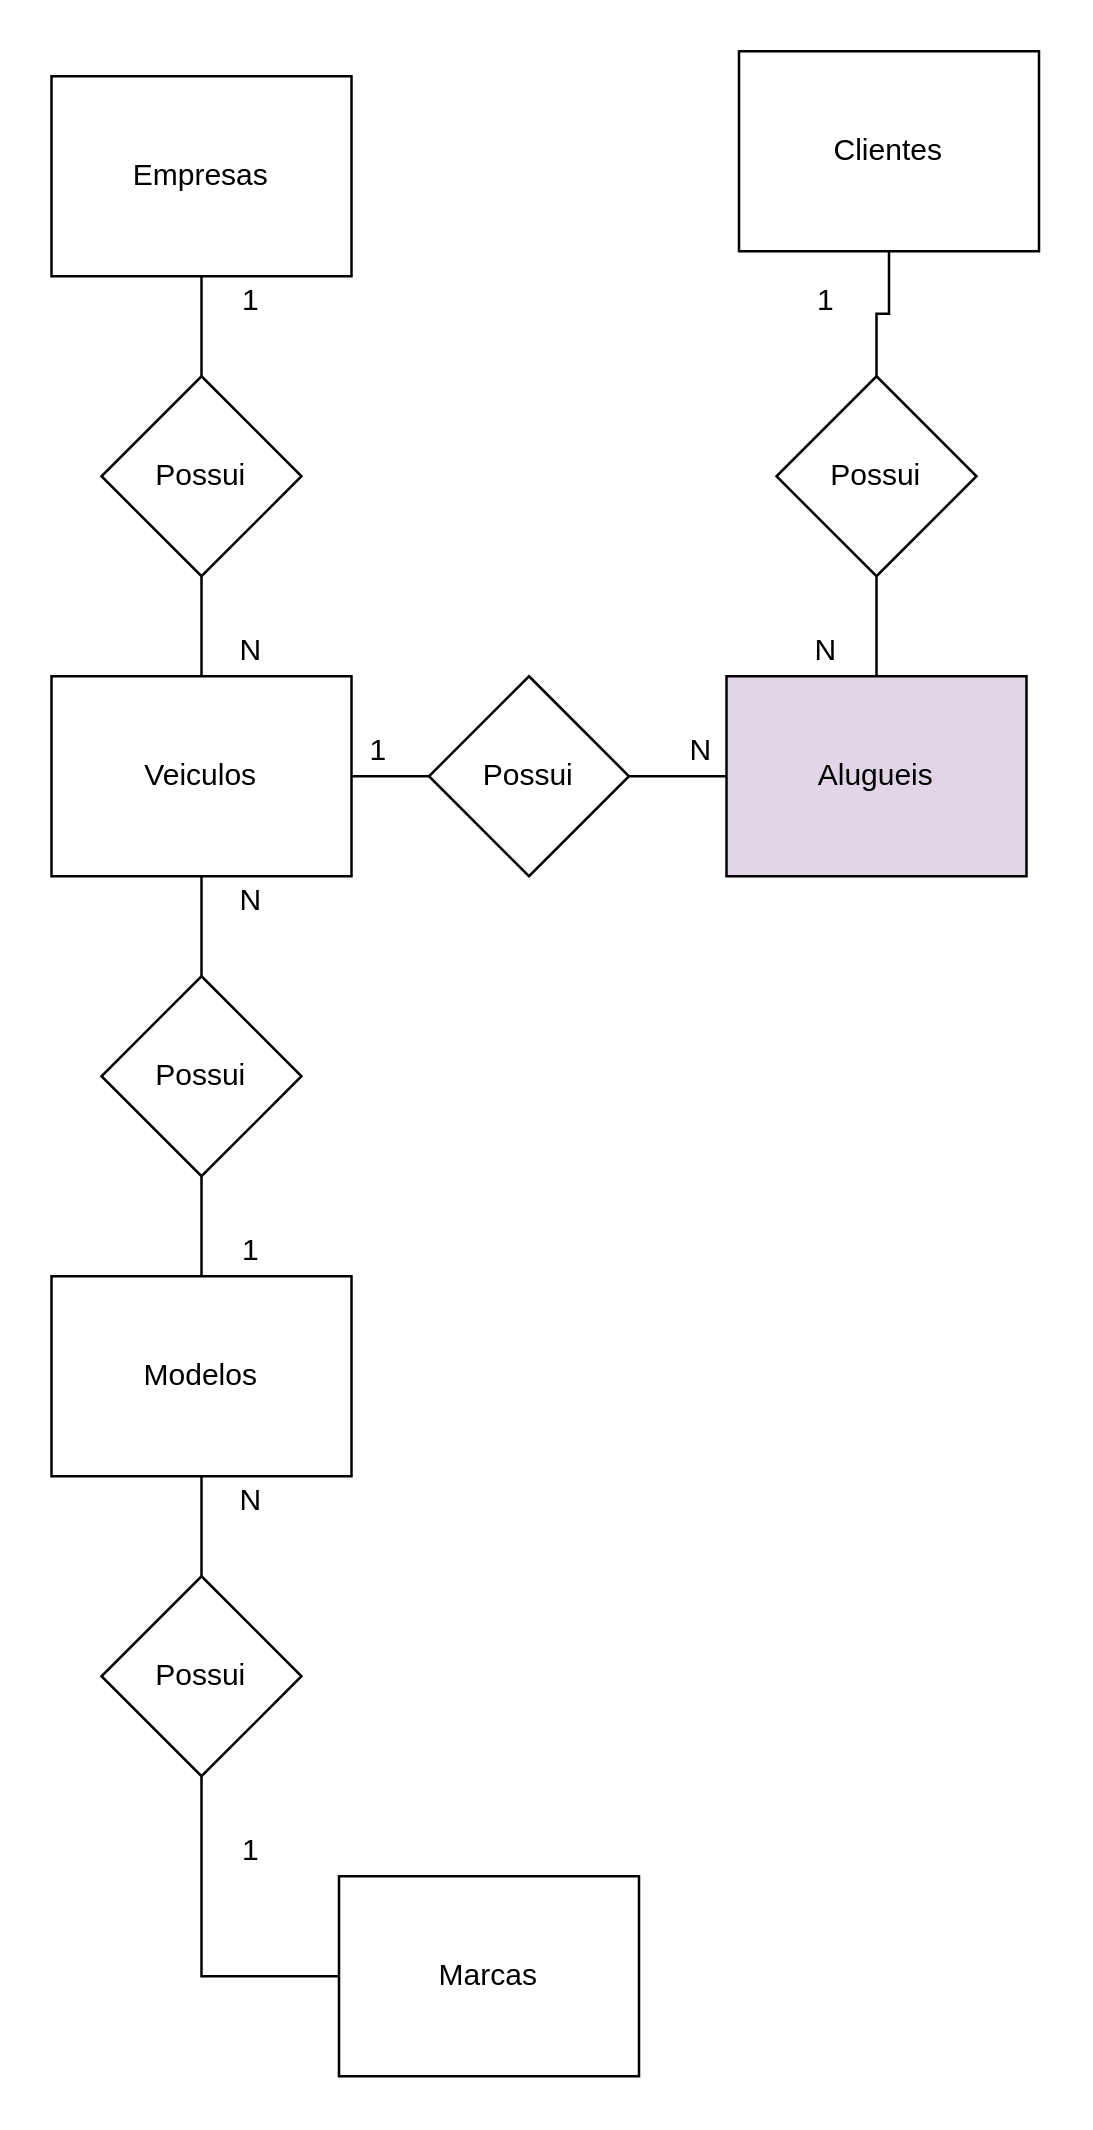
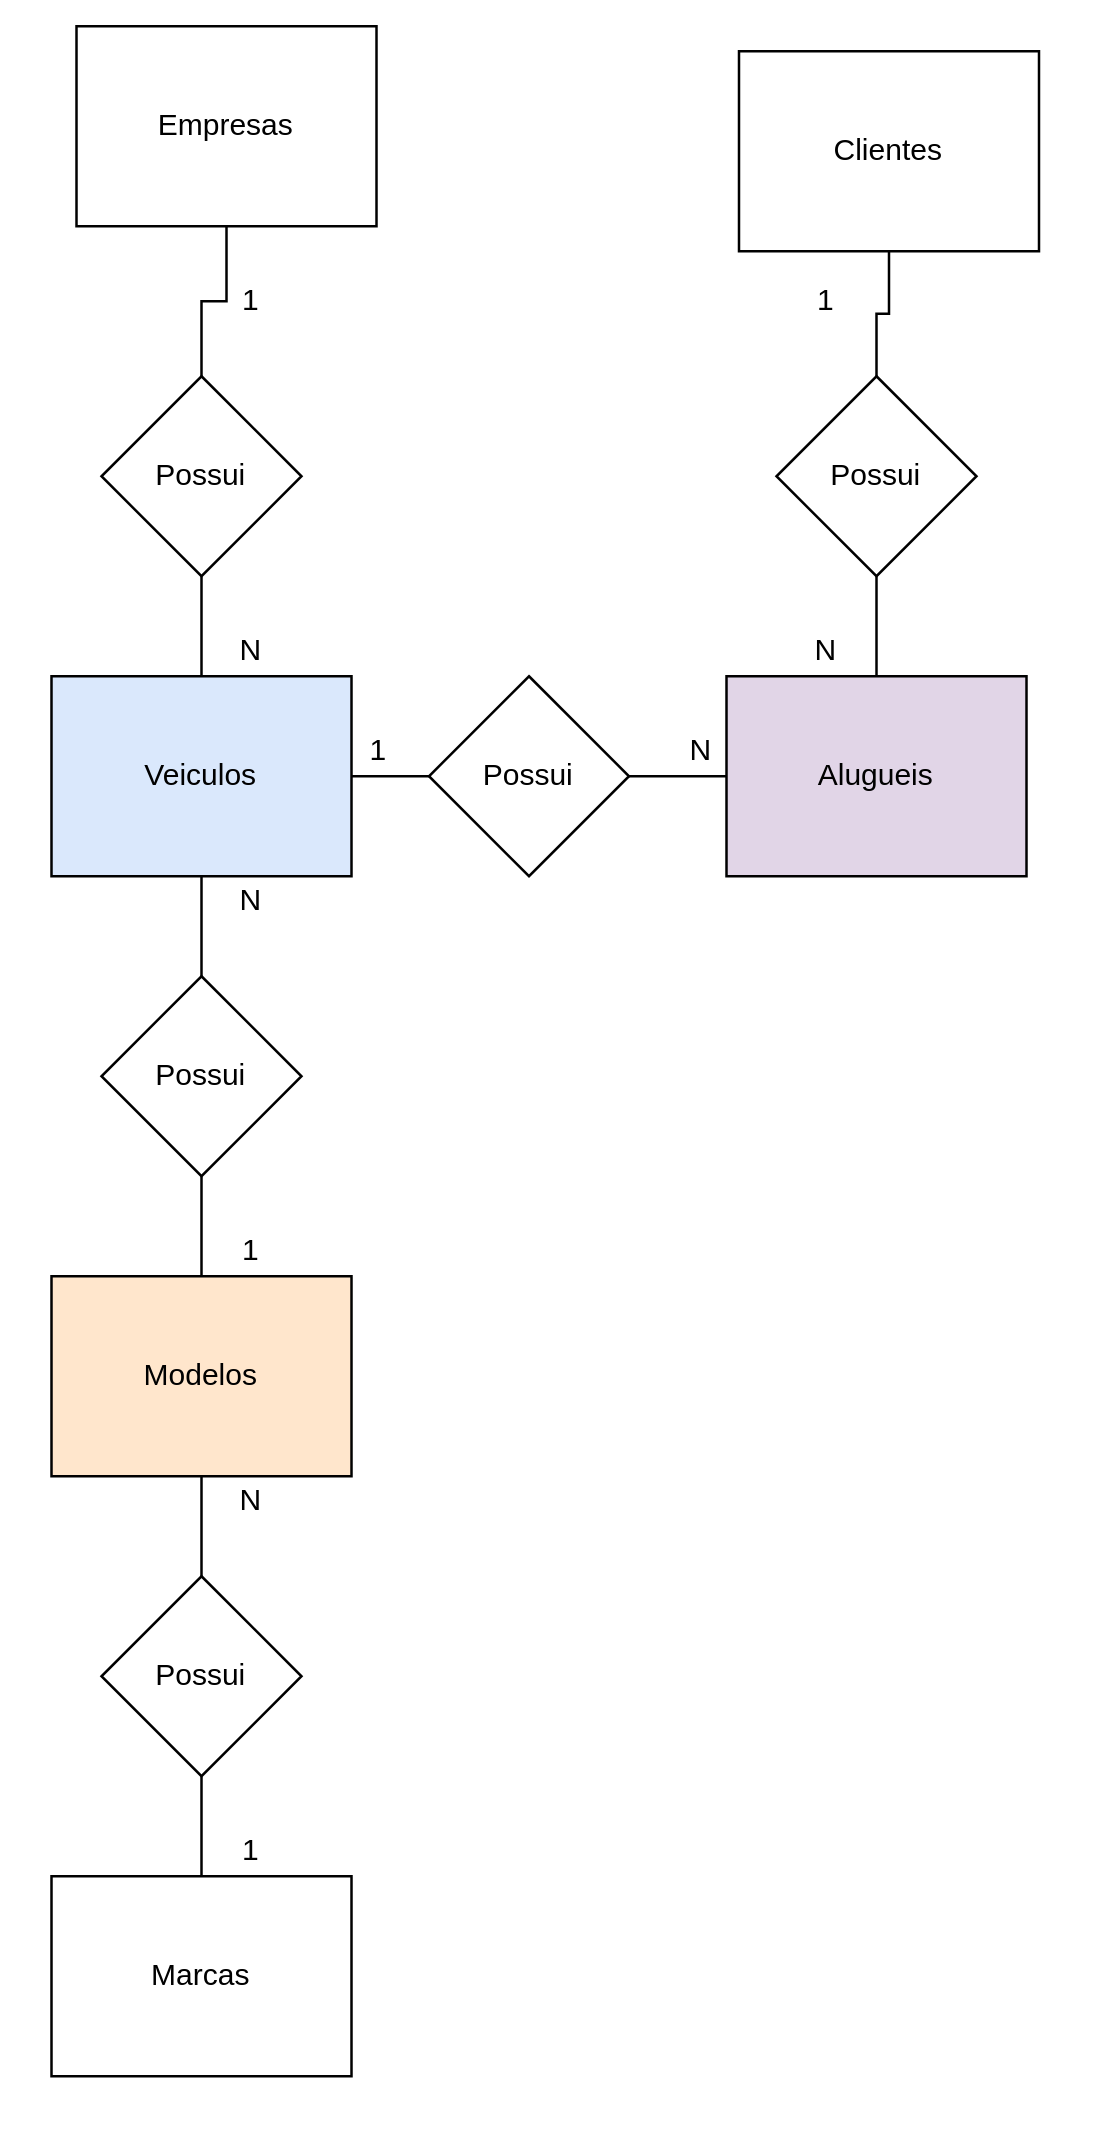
node "Empresas": moved (201, 176) -> (226, 126)
node "Veiculos": fillcolor #ffffff -> #dae8fc
node "Modelos": fillcolor #ffffff -> #ffe6cc
node "Marcas": moved (489, 1976) -> (201, 1976)
